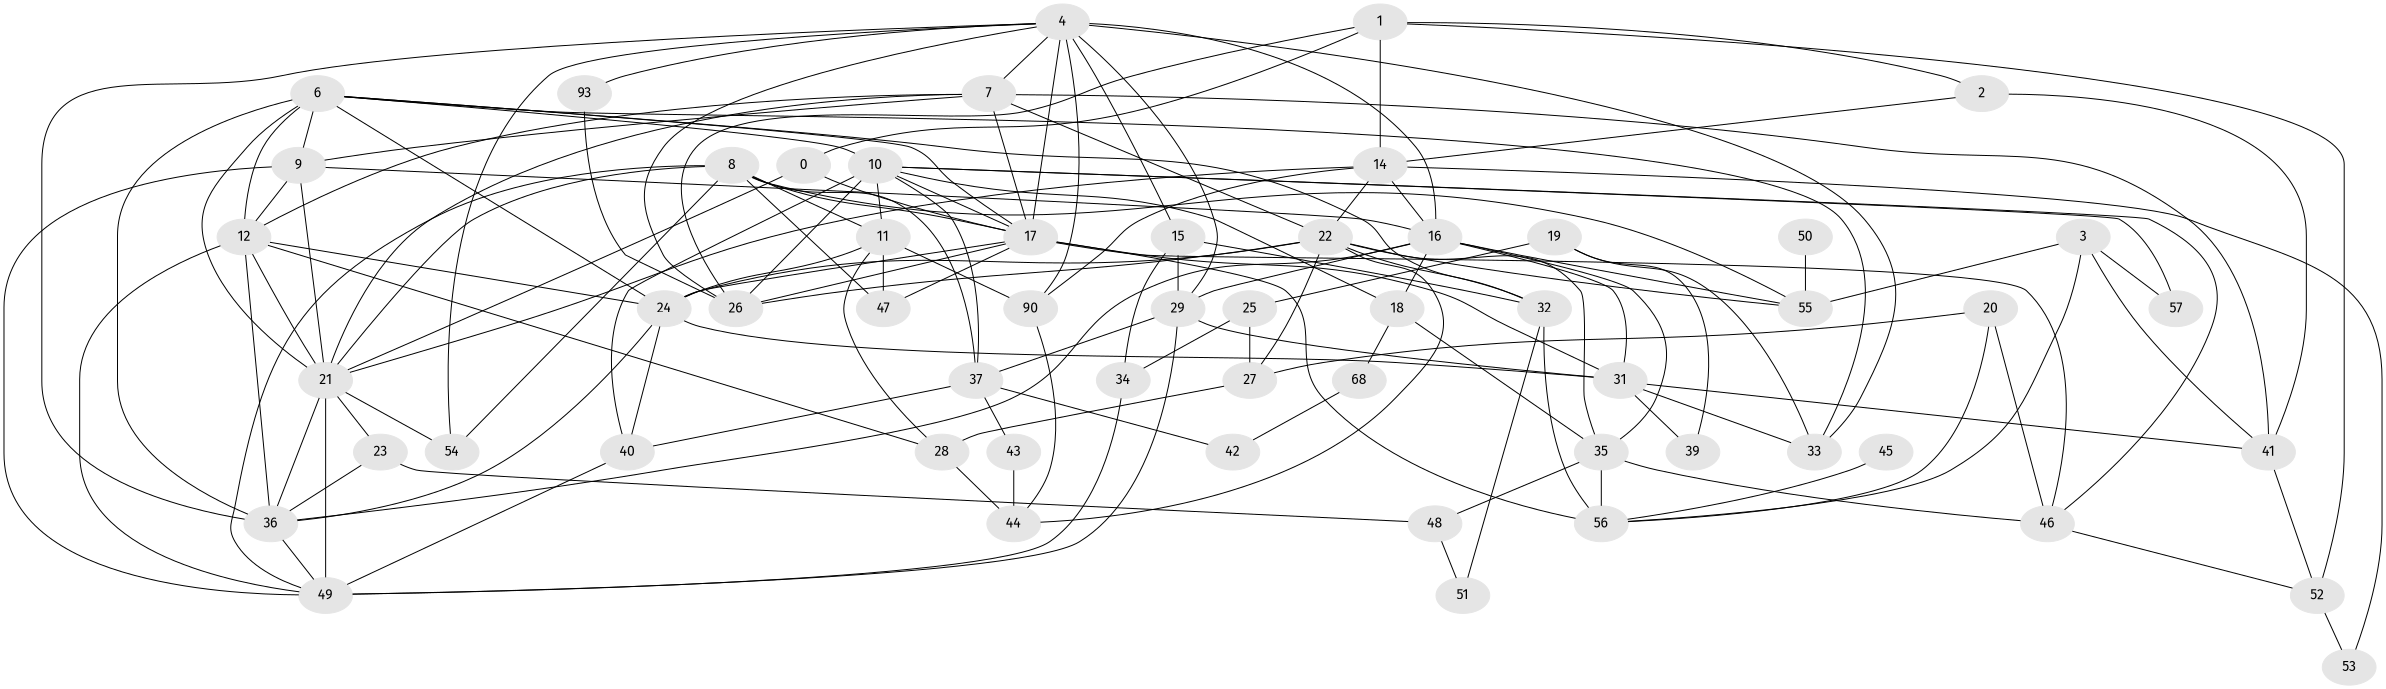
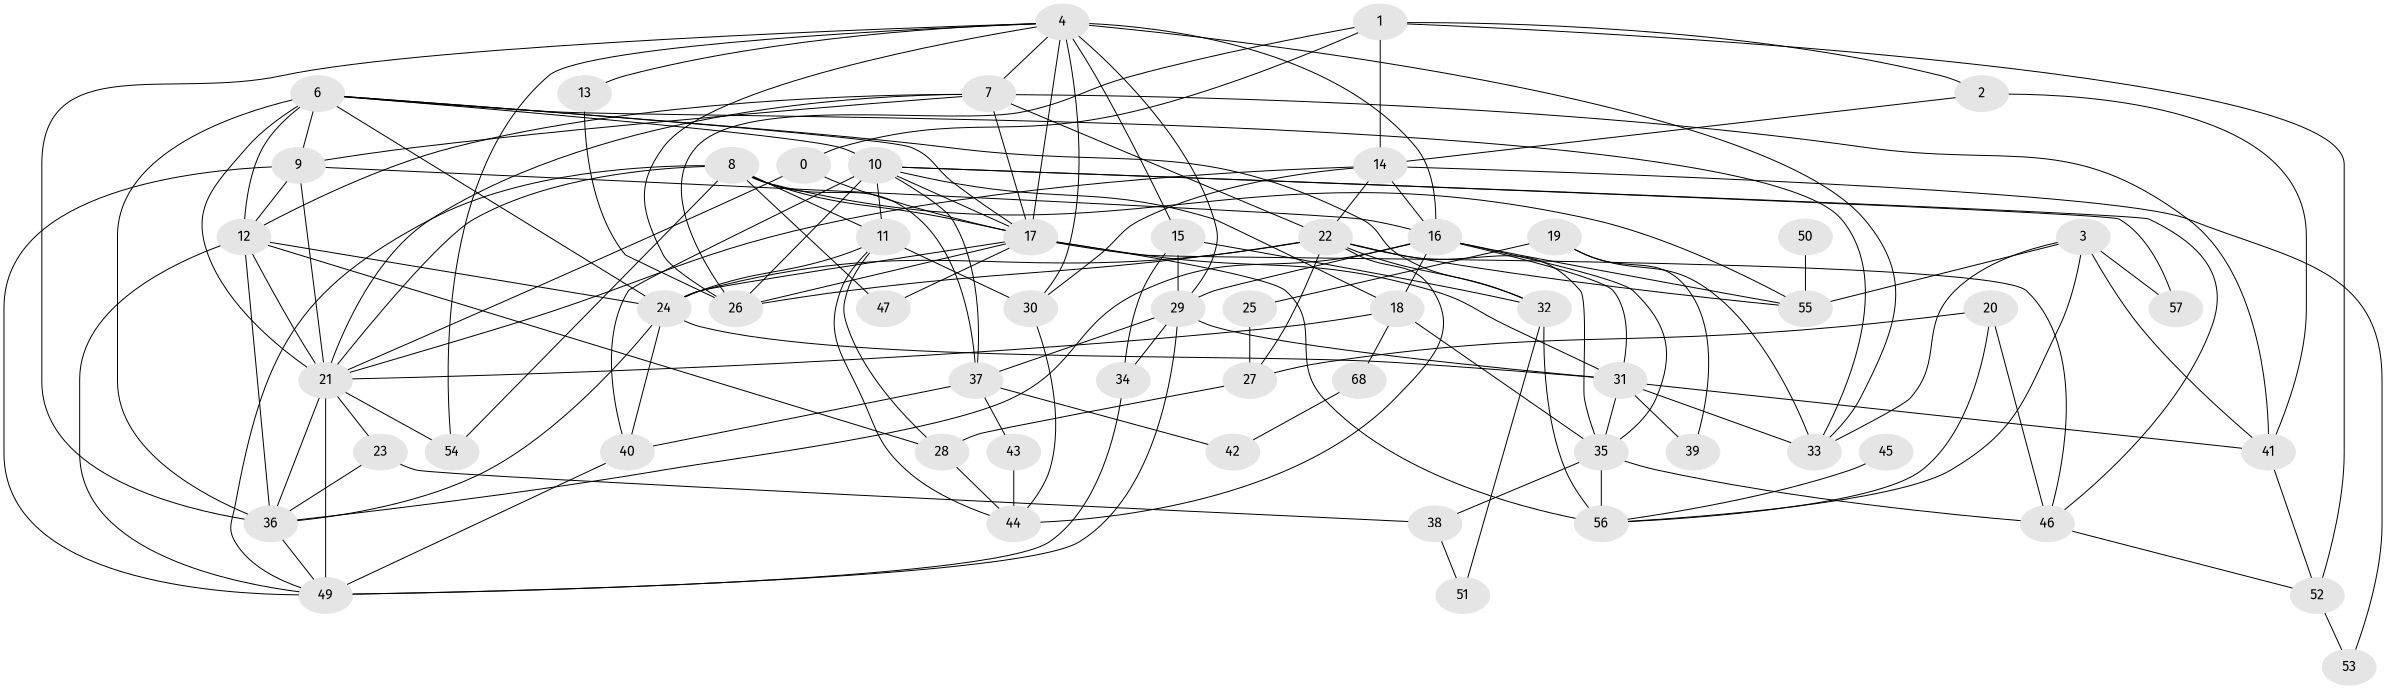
node "93": label "93" -> "13"
edge "11" -- "47": now "11" -- "44"
node "90": label "90" -> "30"
edge "3" -- "33": added
edge "25" -- "34": now "29" -- "34"
edge "18" -- "21": added
edge "31" -- "35": added
node "48": label "48" -> "38"
